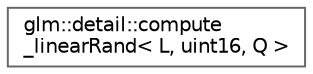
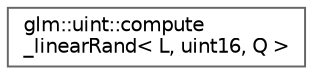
node "glm::detail::compute _linearRand< L, uint16, Q >": label "glm::detail::compute _linearRand< L, uint16, Q >" -> "glm::uint::compute _linearRand< L, uint16, Q >"
